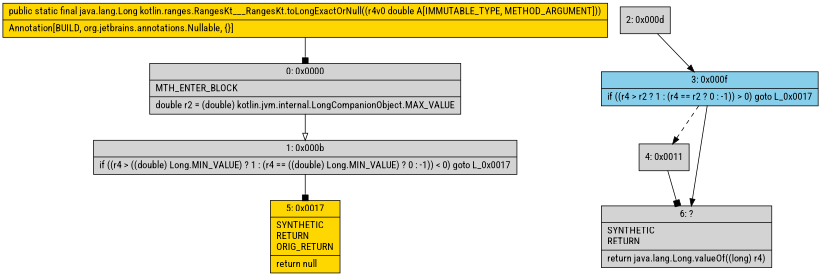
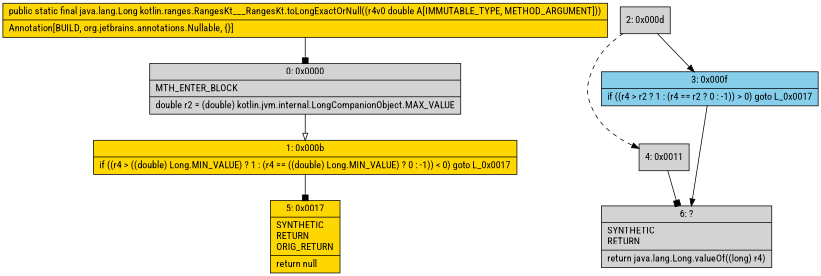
edge "3: 0x000f" -> "4: 0x0011": now "2: 0x000d" -> "4: 0x0011"
node "1: 0x000b": fillcolor lightgrey -> gold
